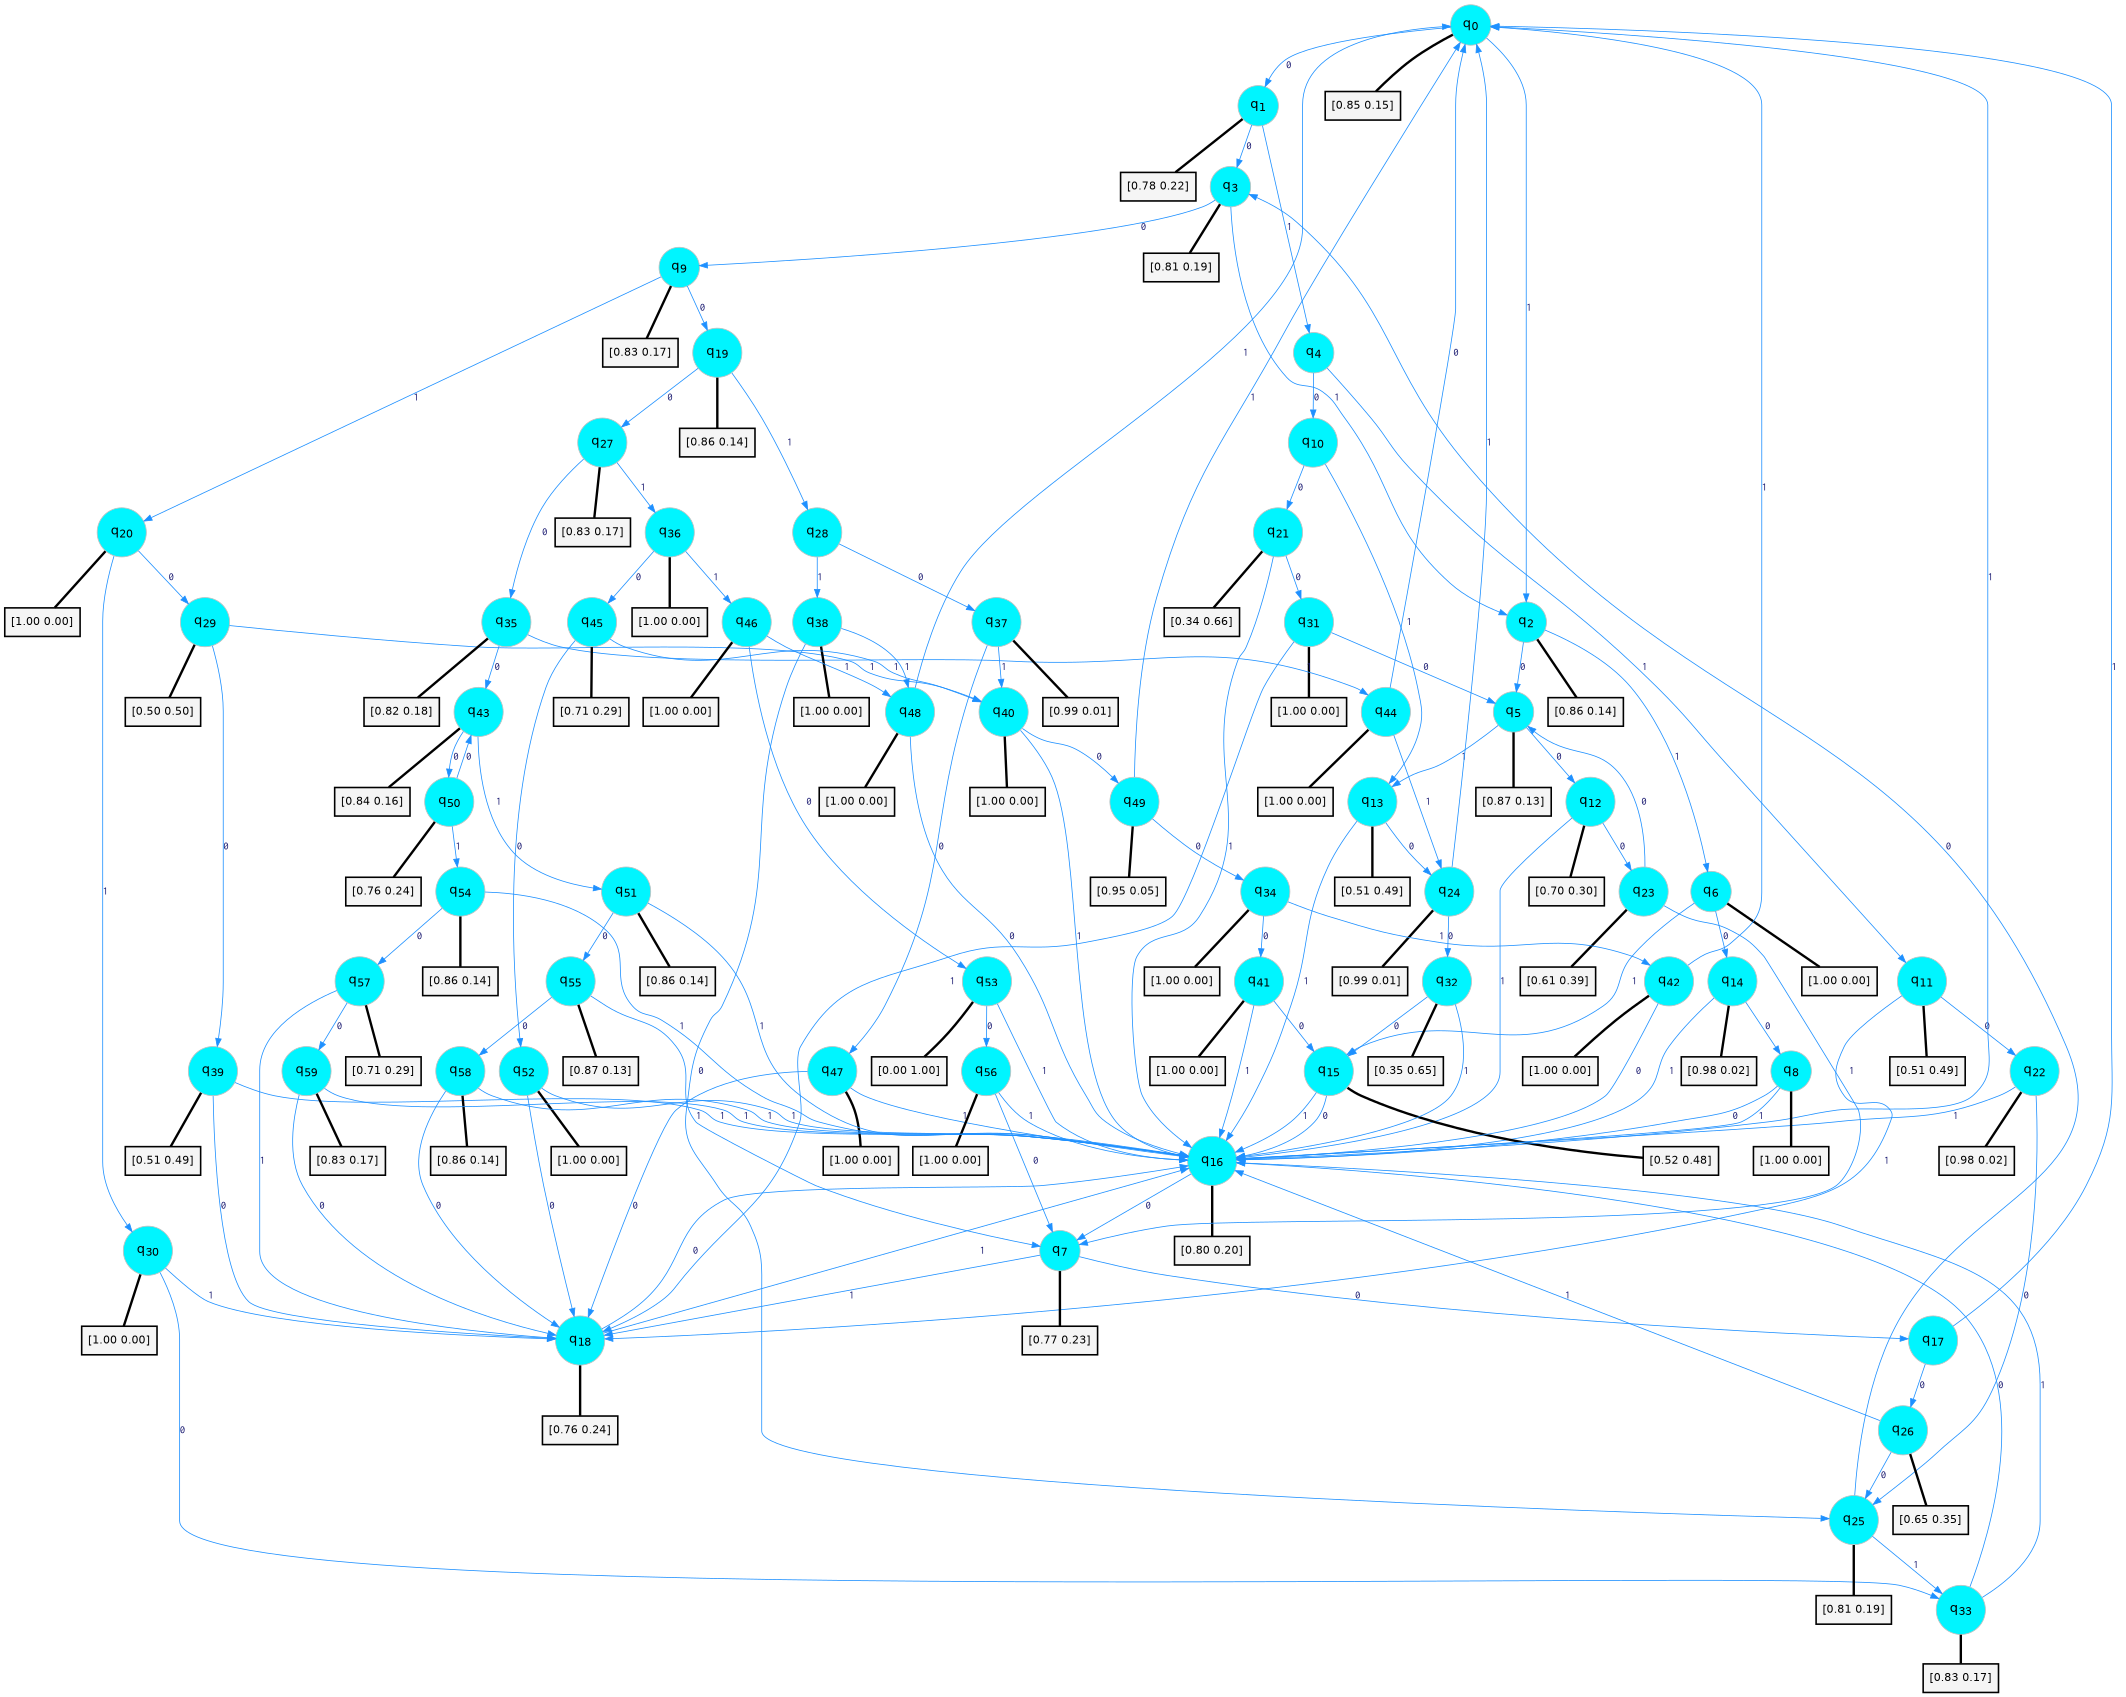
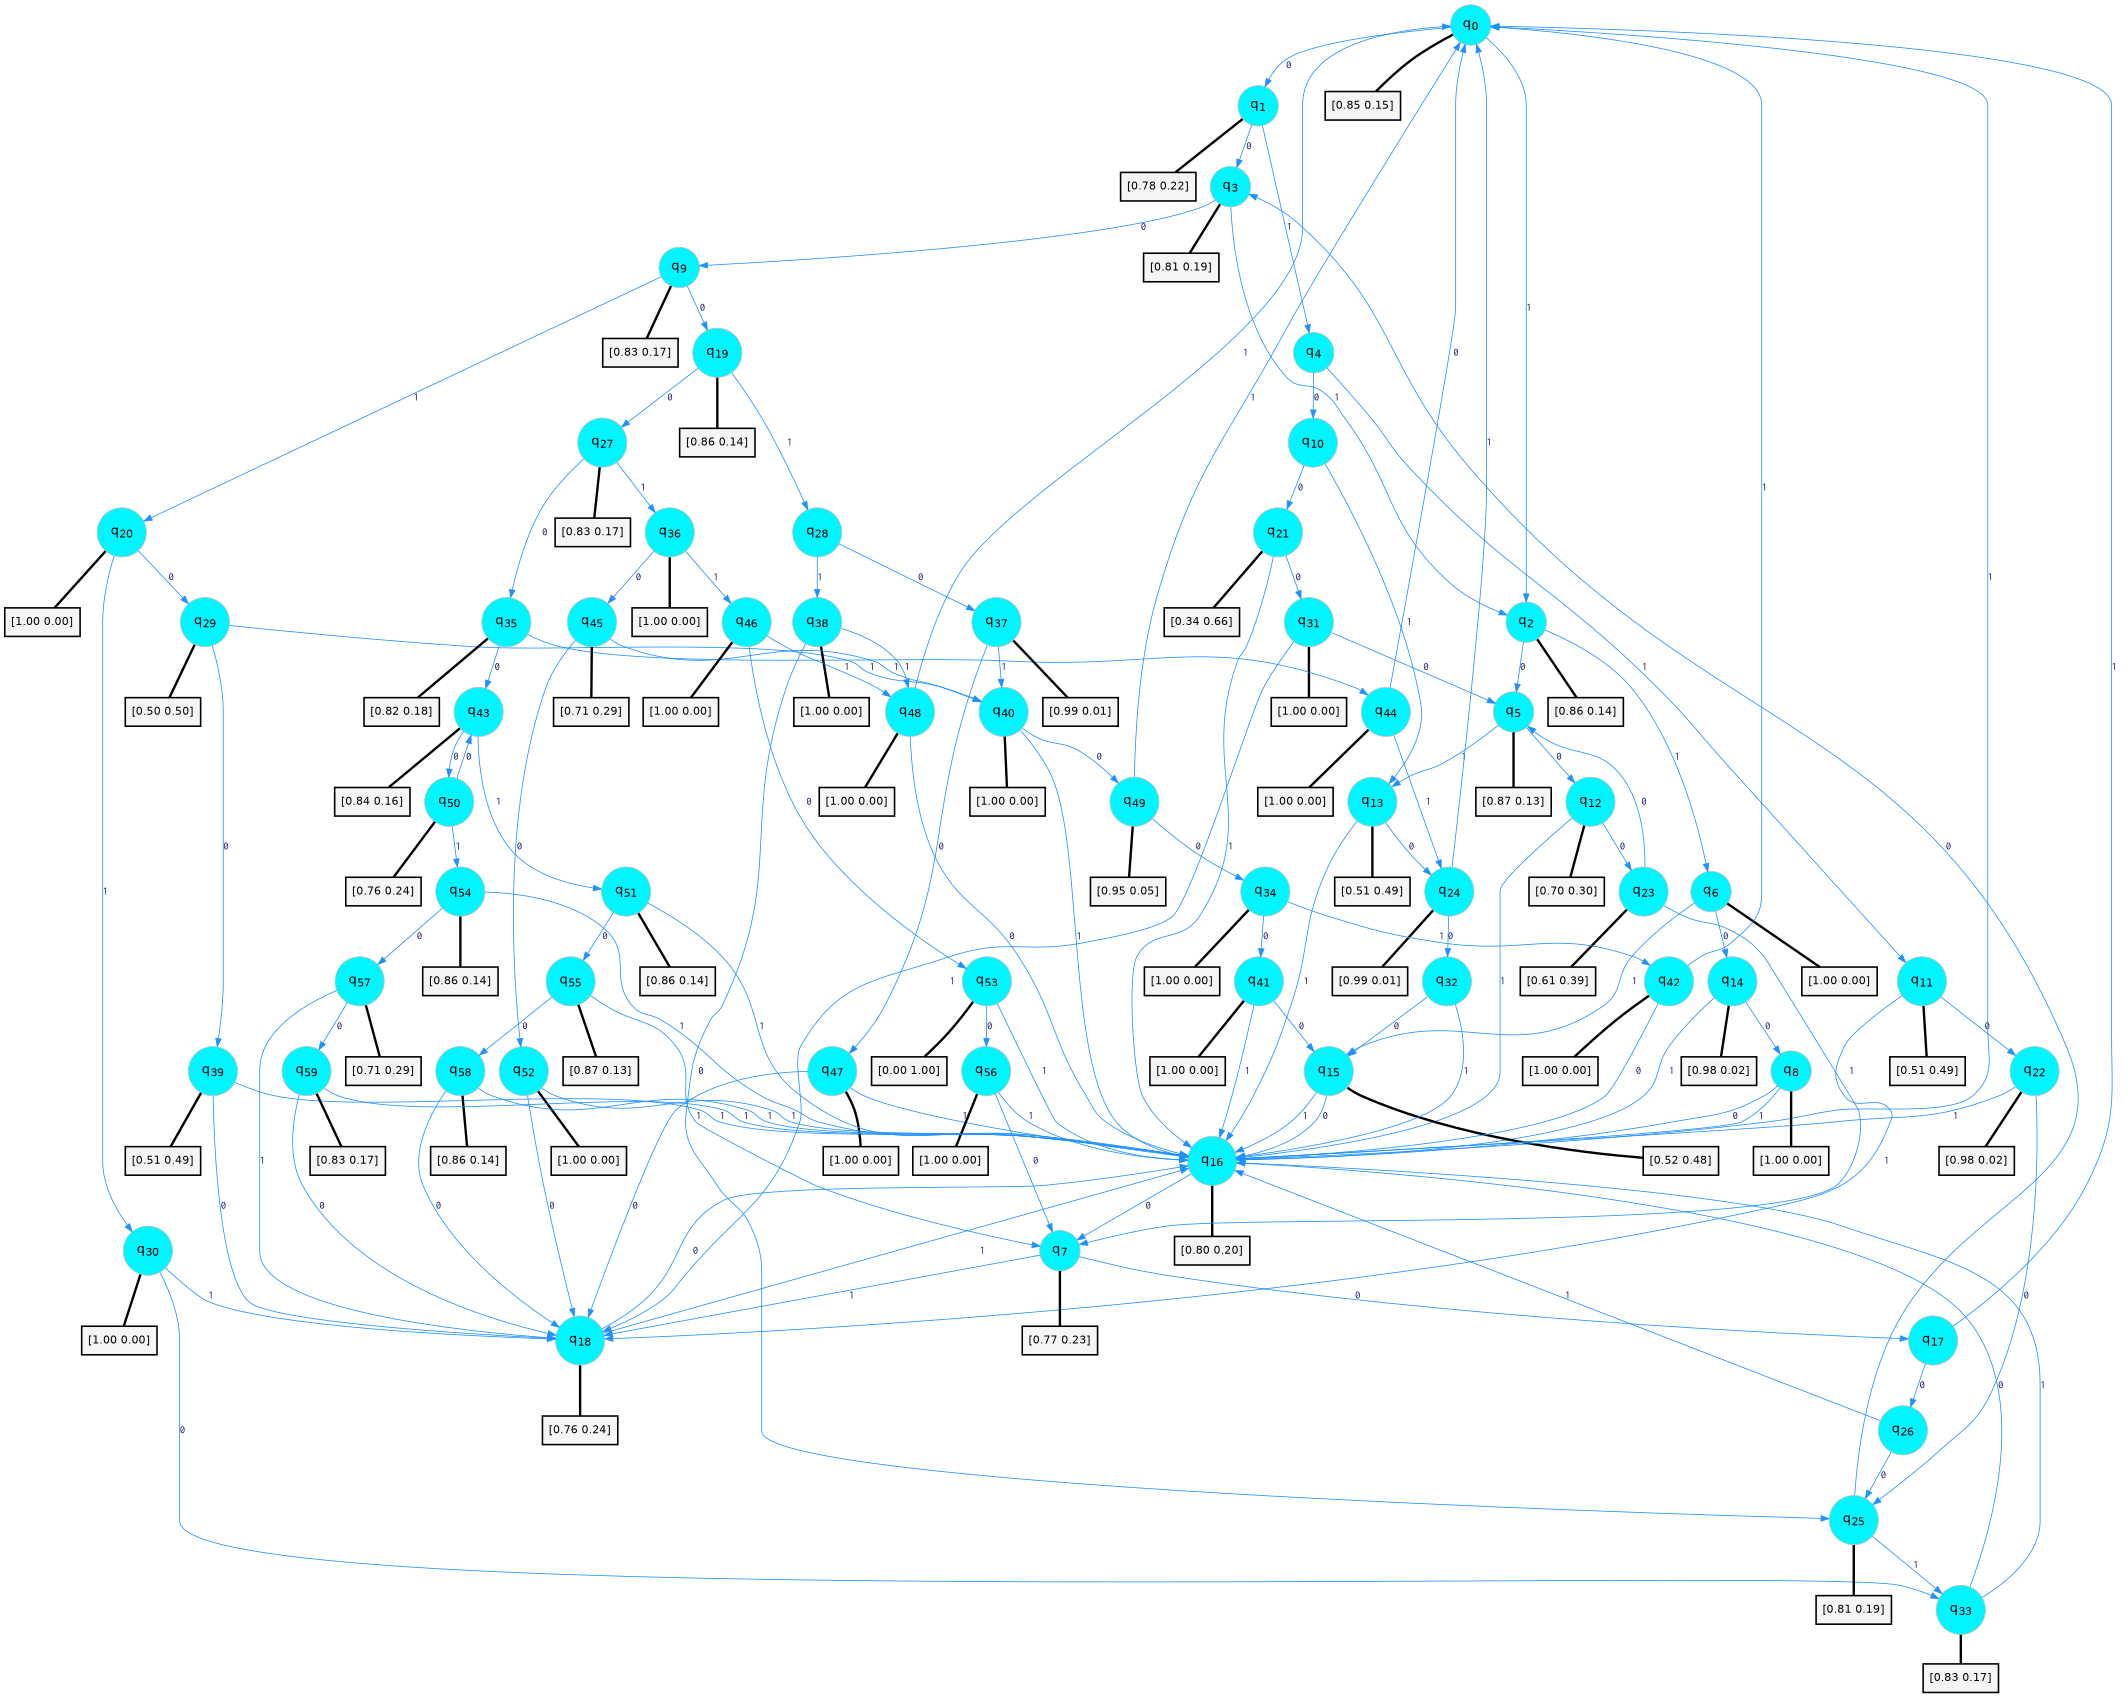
node "[0.35 0.65]": removed
node "[0.65 0.35]": removed
